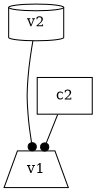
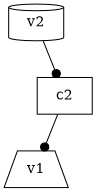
edge "v2" -> "v1": now "v2" -> "c2"
